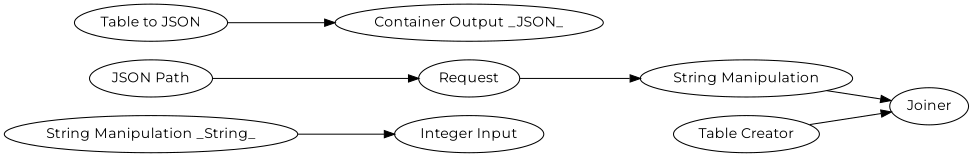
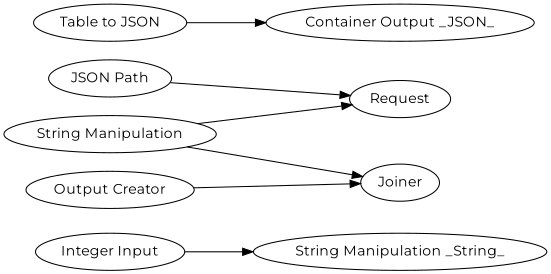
edge "Request" -> "String Manipulation": reversed
edge "String Manipulation _String_" -> "Integer Input": reversed
node "Table Creator": label "Table Creator" -> "Output Creator"
